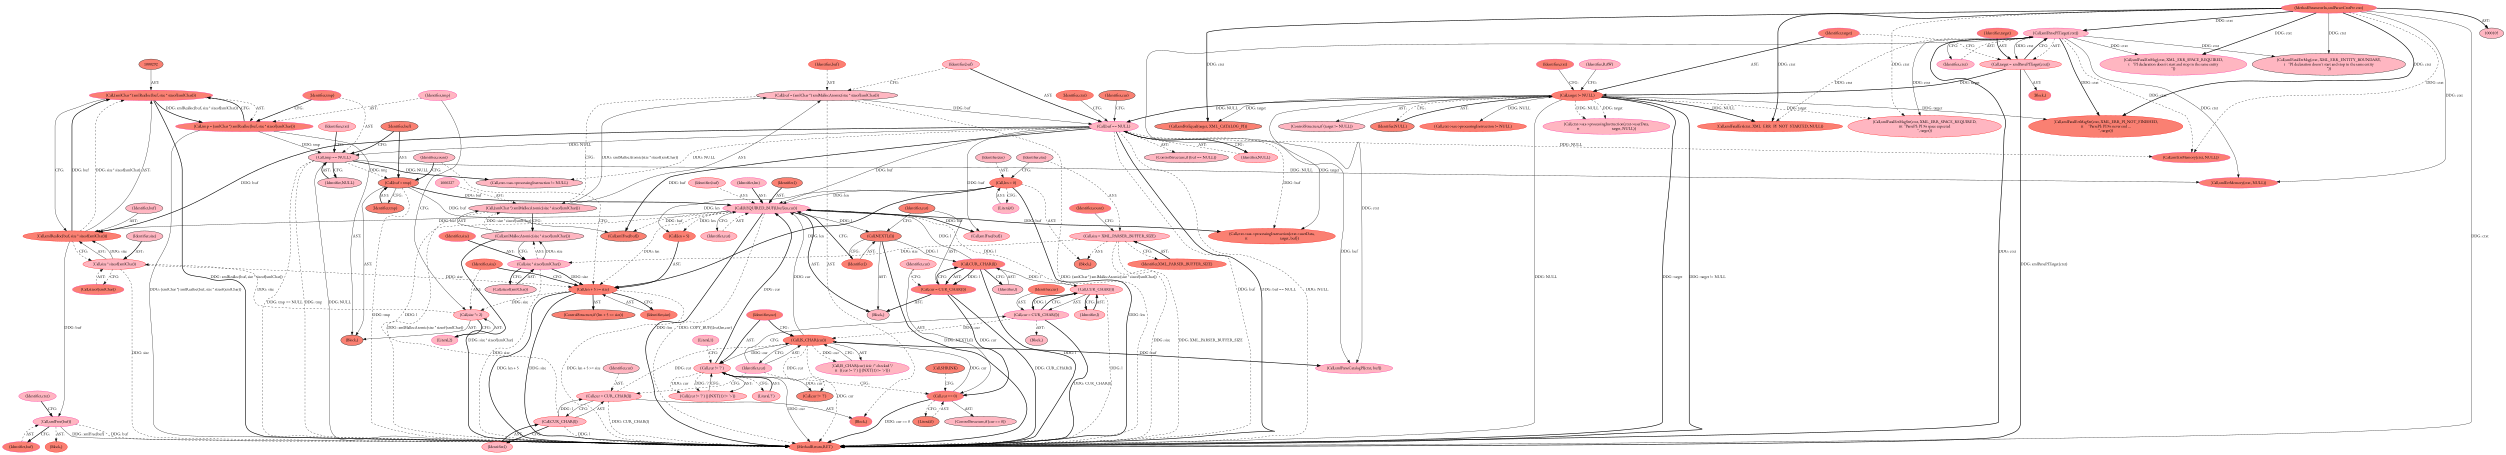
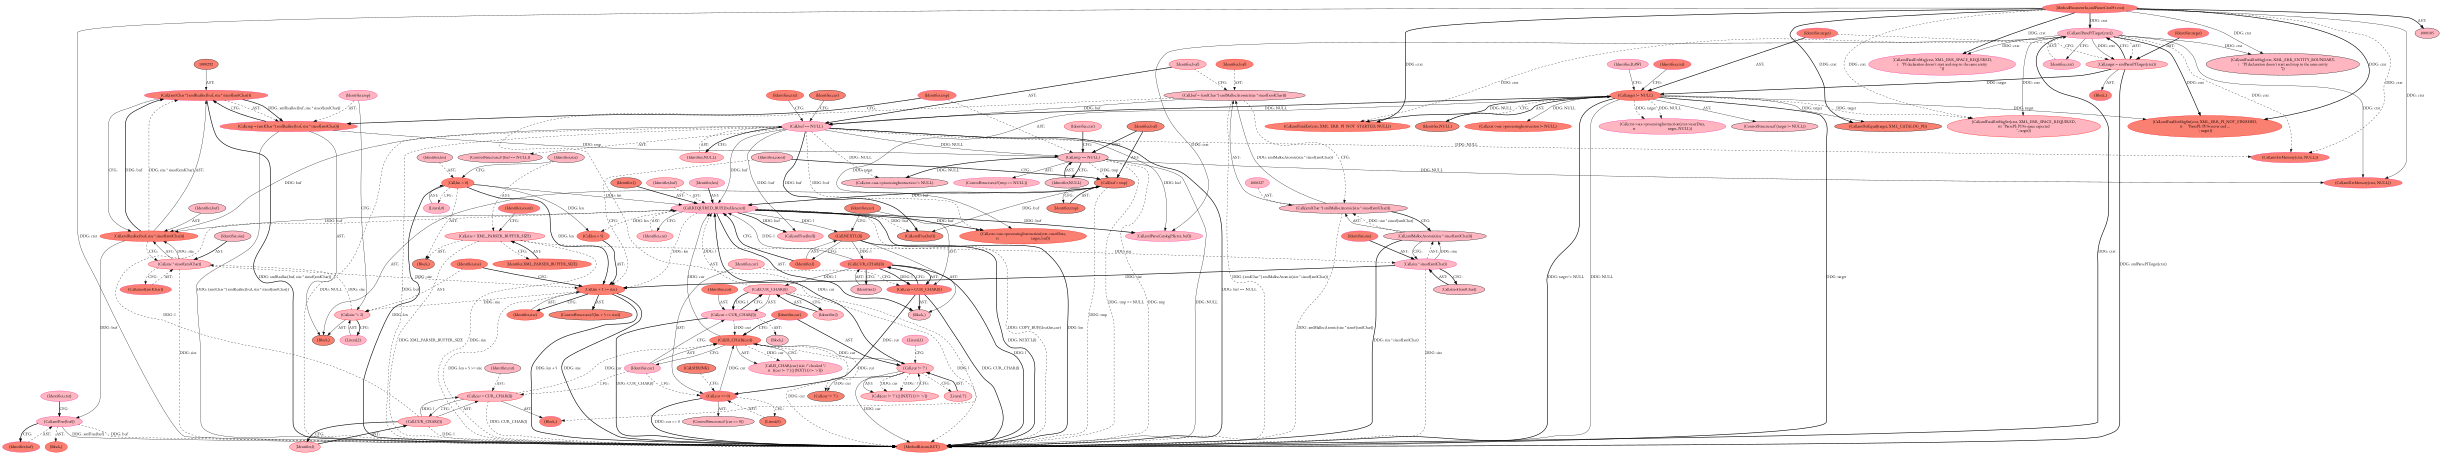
edge "(Call,buf == NULL)" -> "(Call,xmlRealloc(buf, size * sizeof(xmlChar)))": style bold -> solid
node "(ControlStructure,if (tmp == NULL))": added
edge "(Call,IS_CHAR(cur))" -> "(Call,xmlParseCatalogPI(ctxt, buf))": now "(Call,REQUIRED_BUF(l,buf,len,cur))" -> "(Call,xmlParseCatalogPI(ctxt, buf))"
